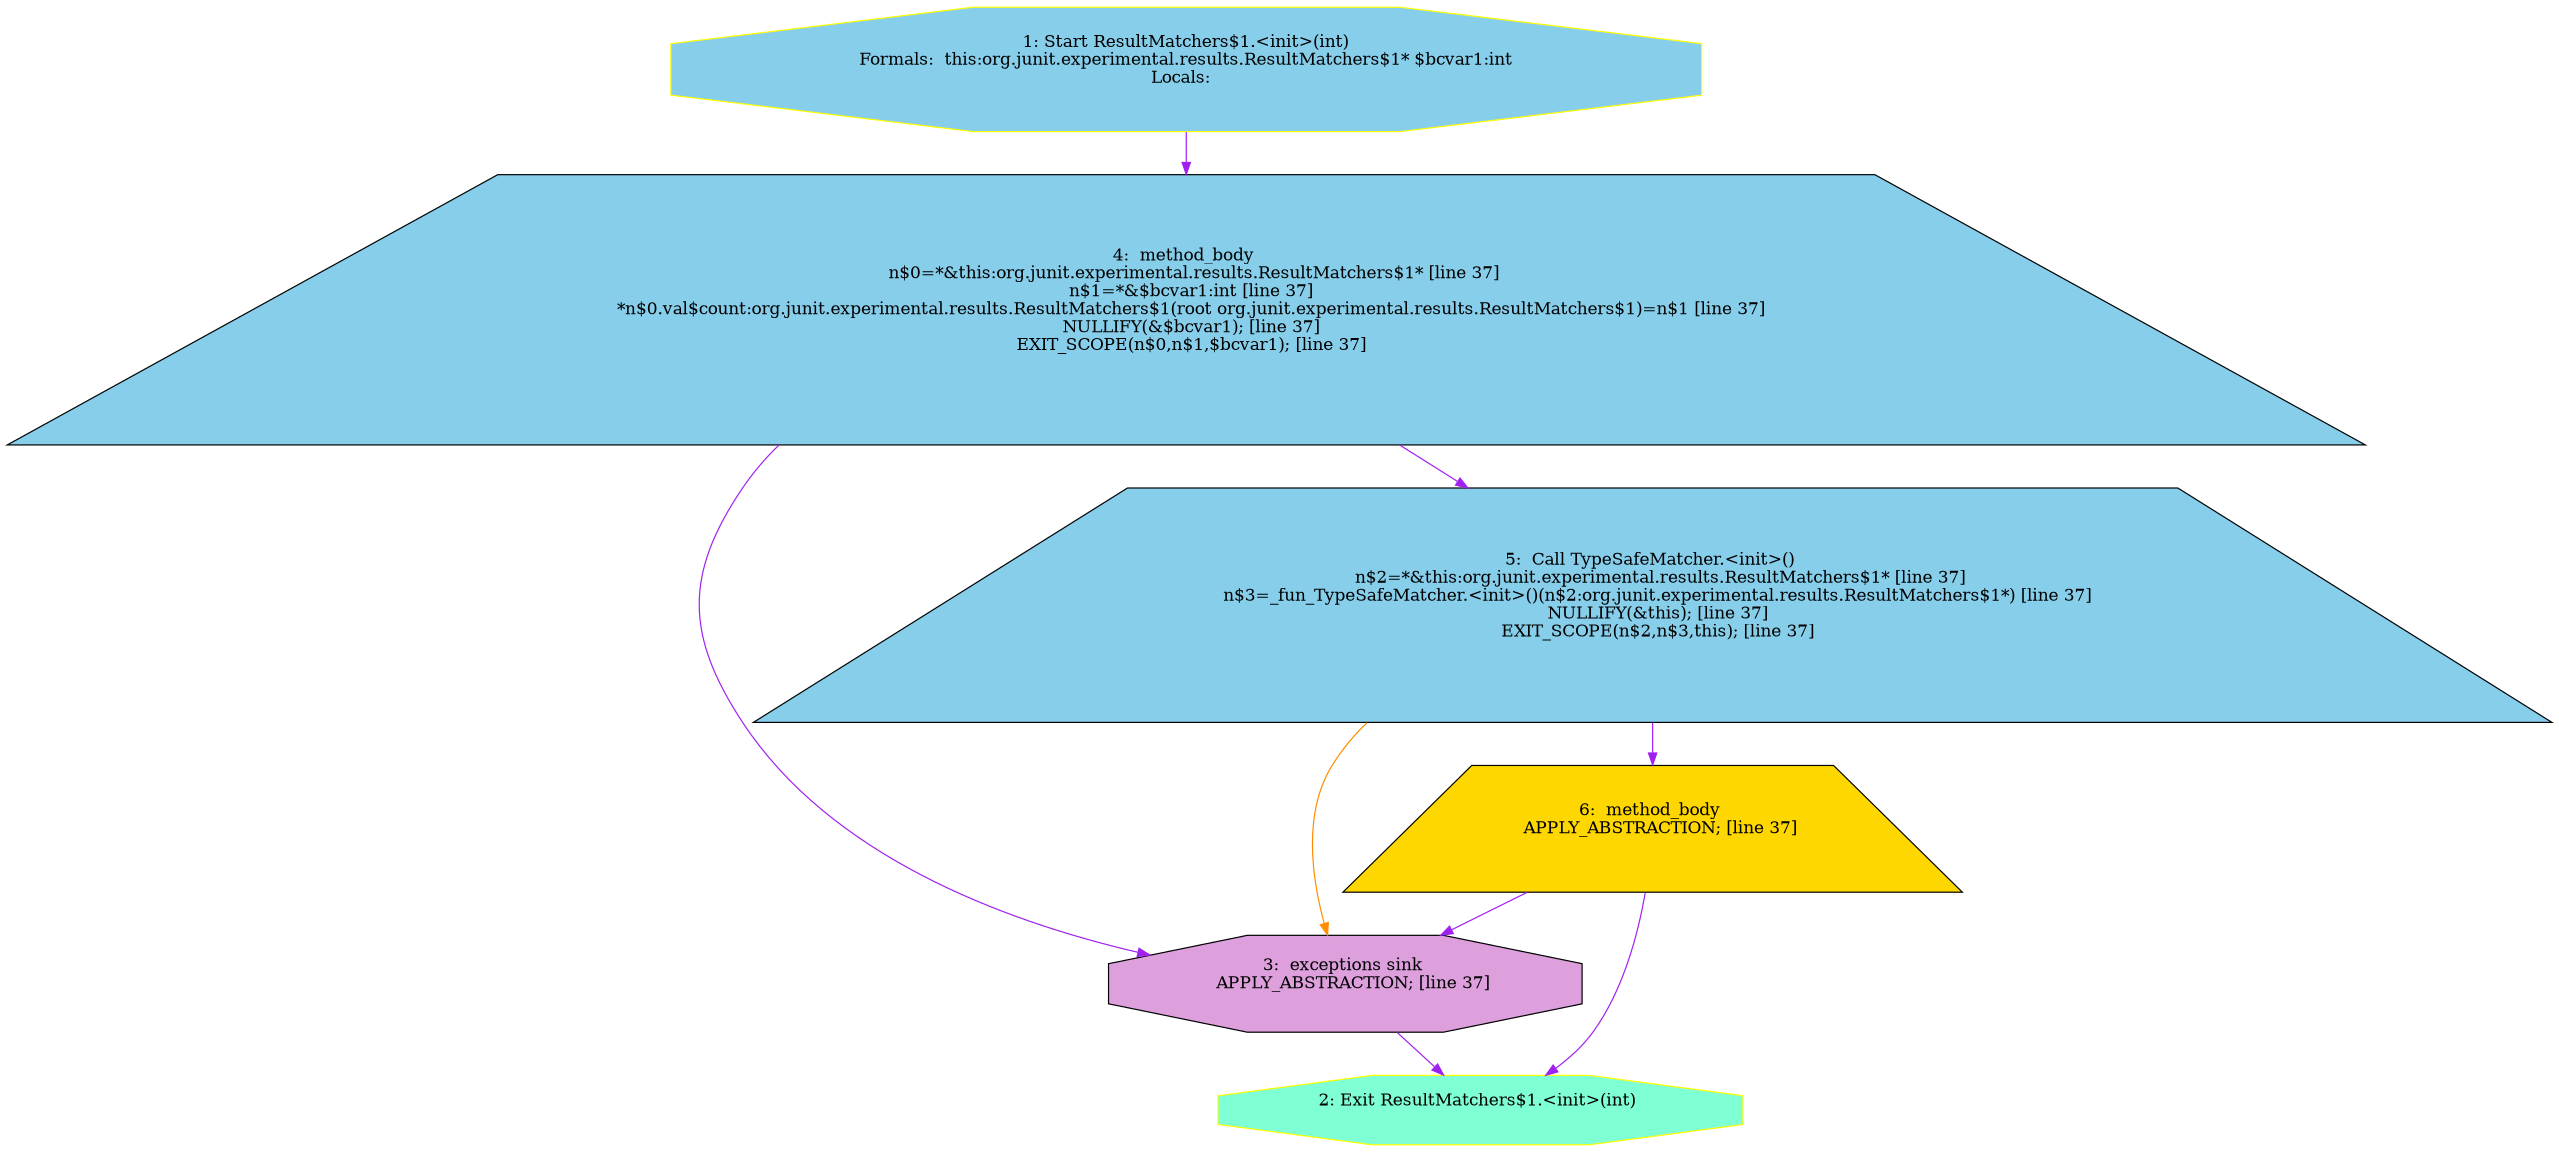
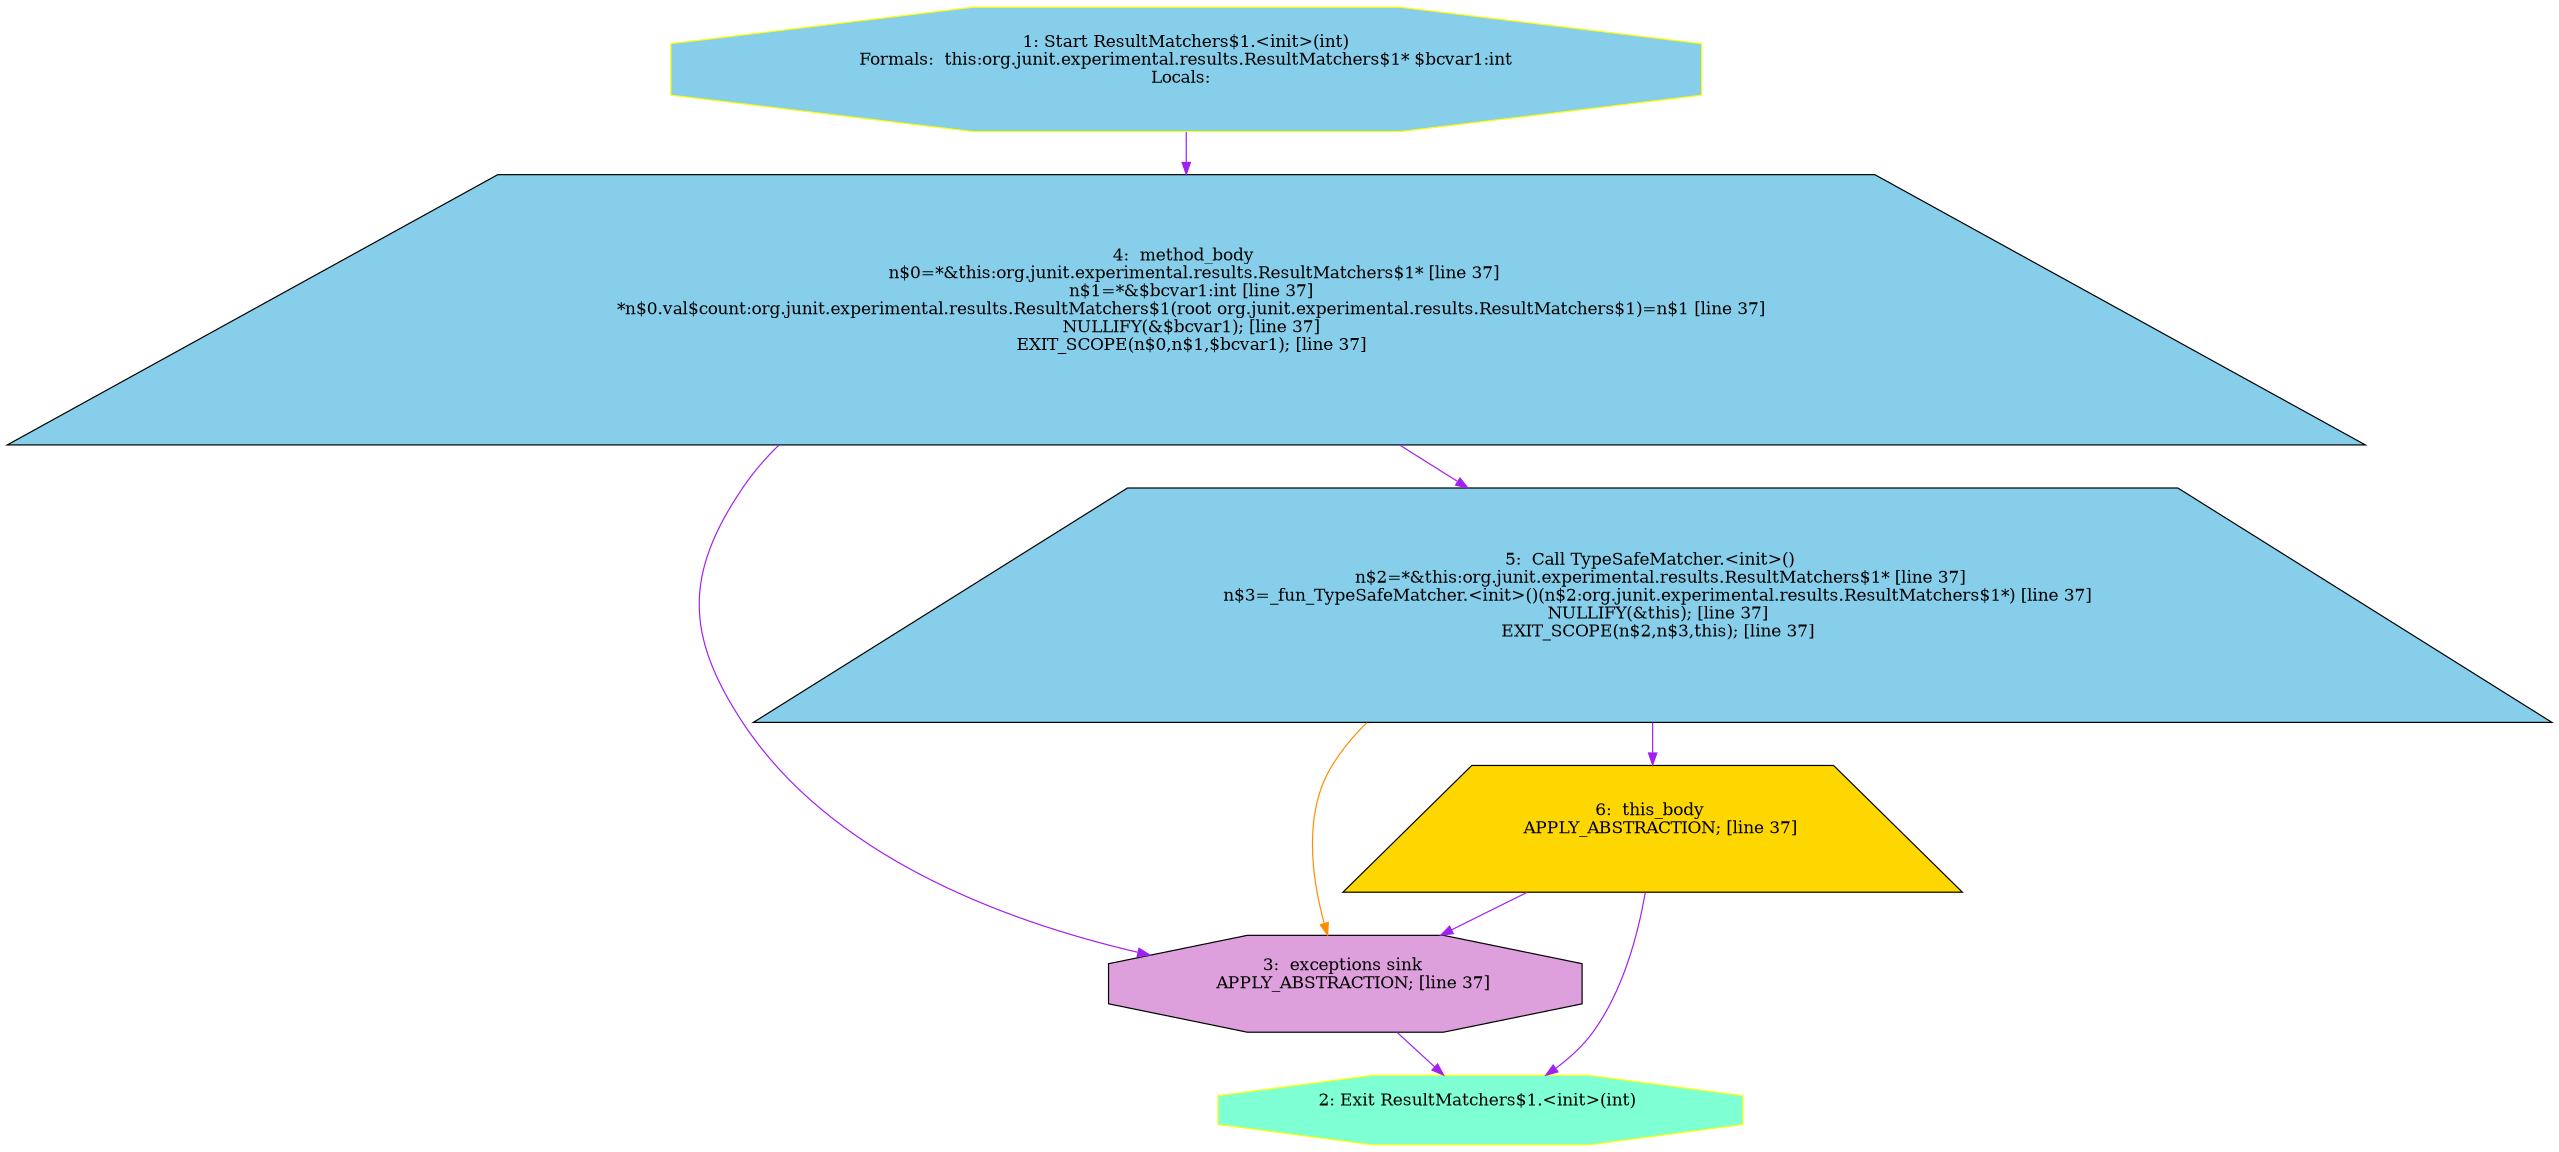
node "6:  method_body APPLY_ABSTRACTION; [line 37]": label "6:  method_body APPLY_ABSTRACTION; [line 37]" -> "6:  this_body APPLY_ABSTRACTION; [line 37]"
